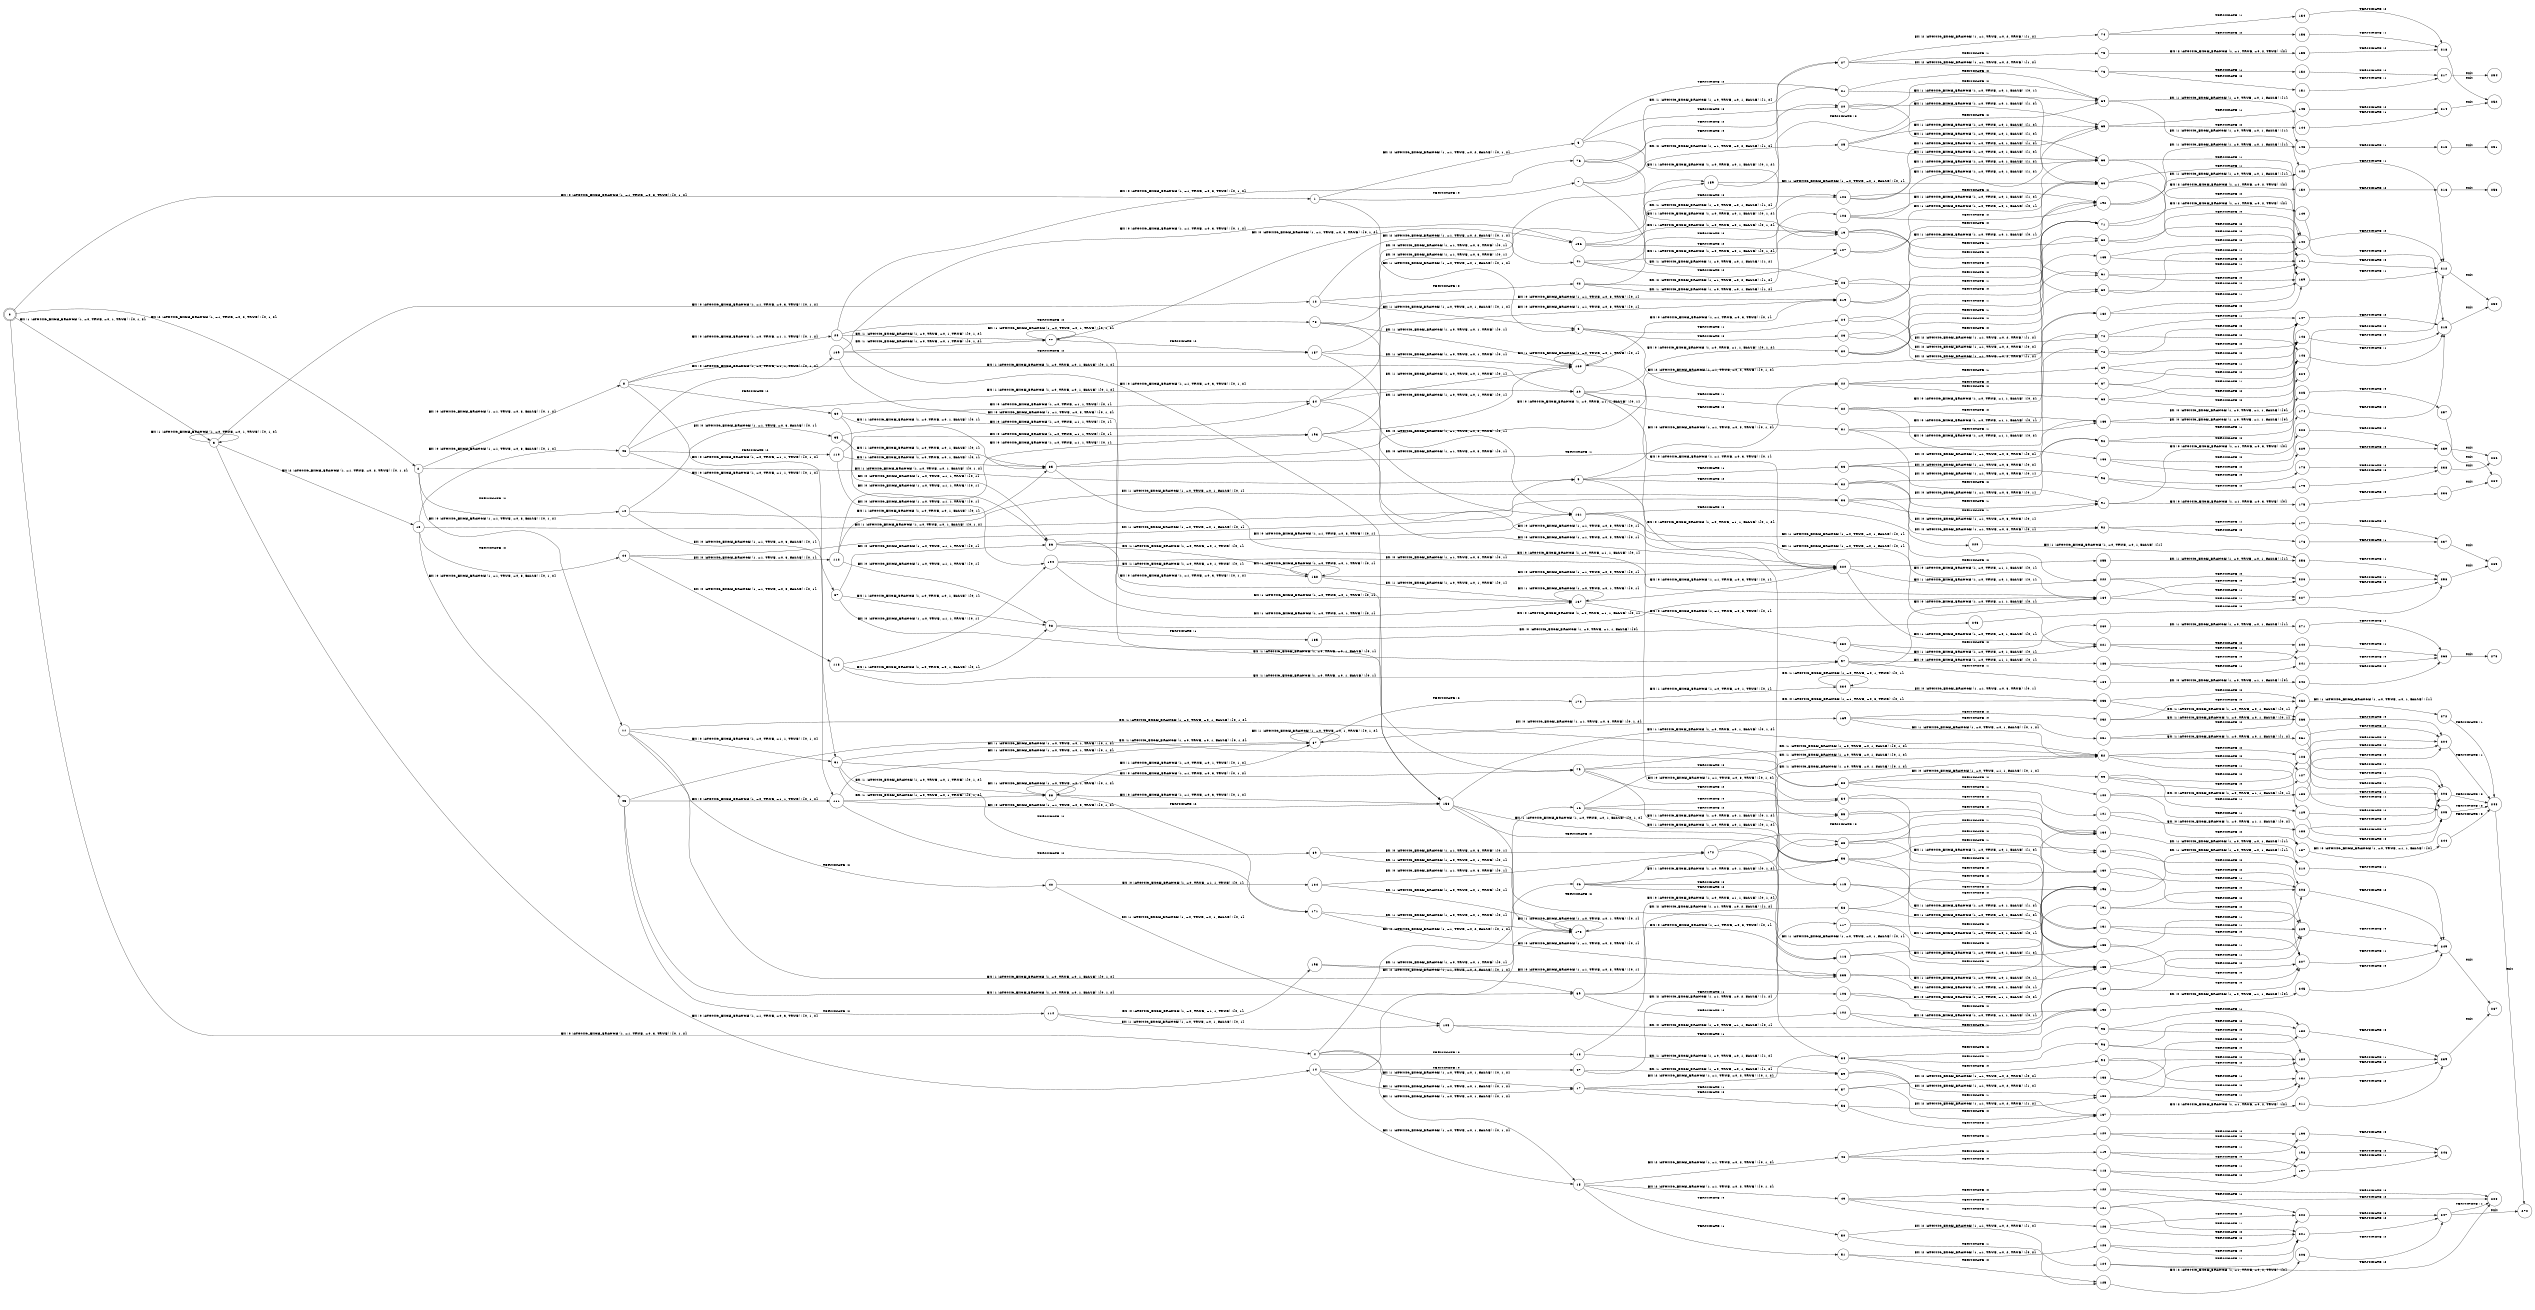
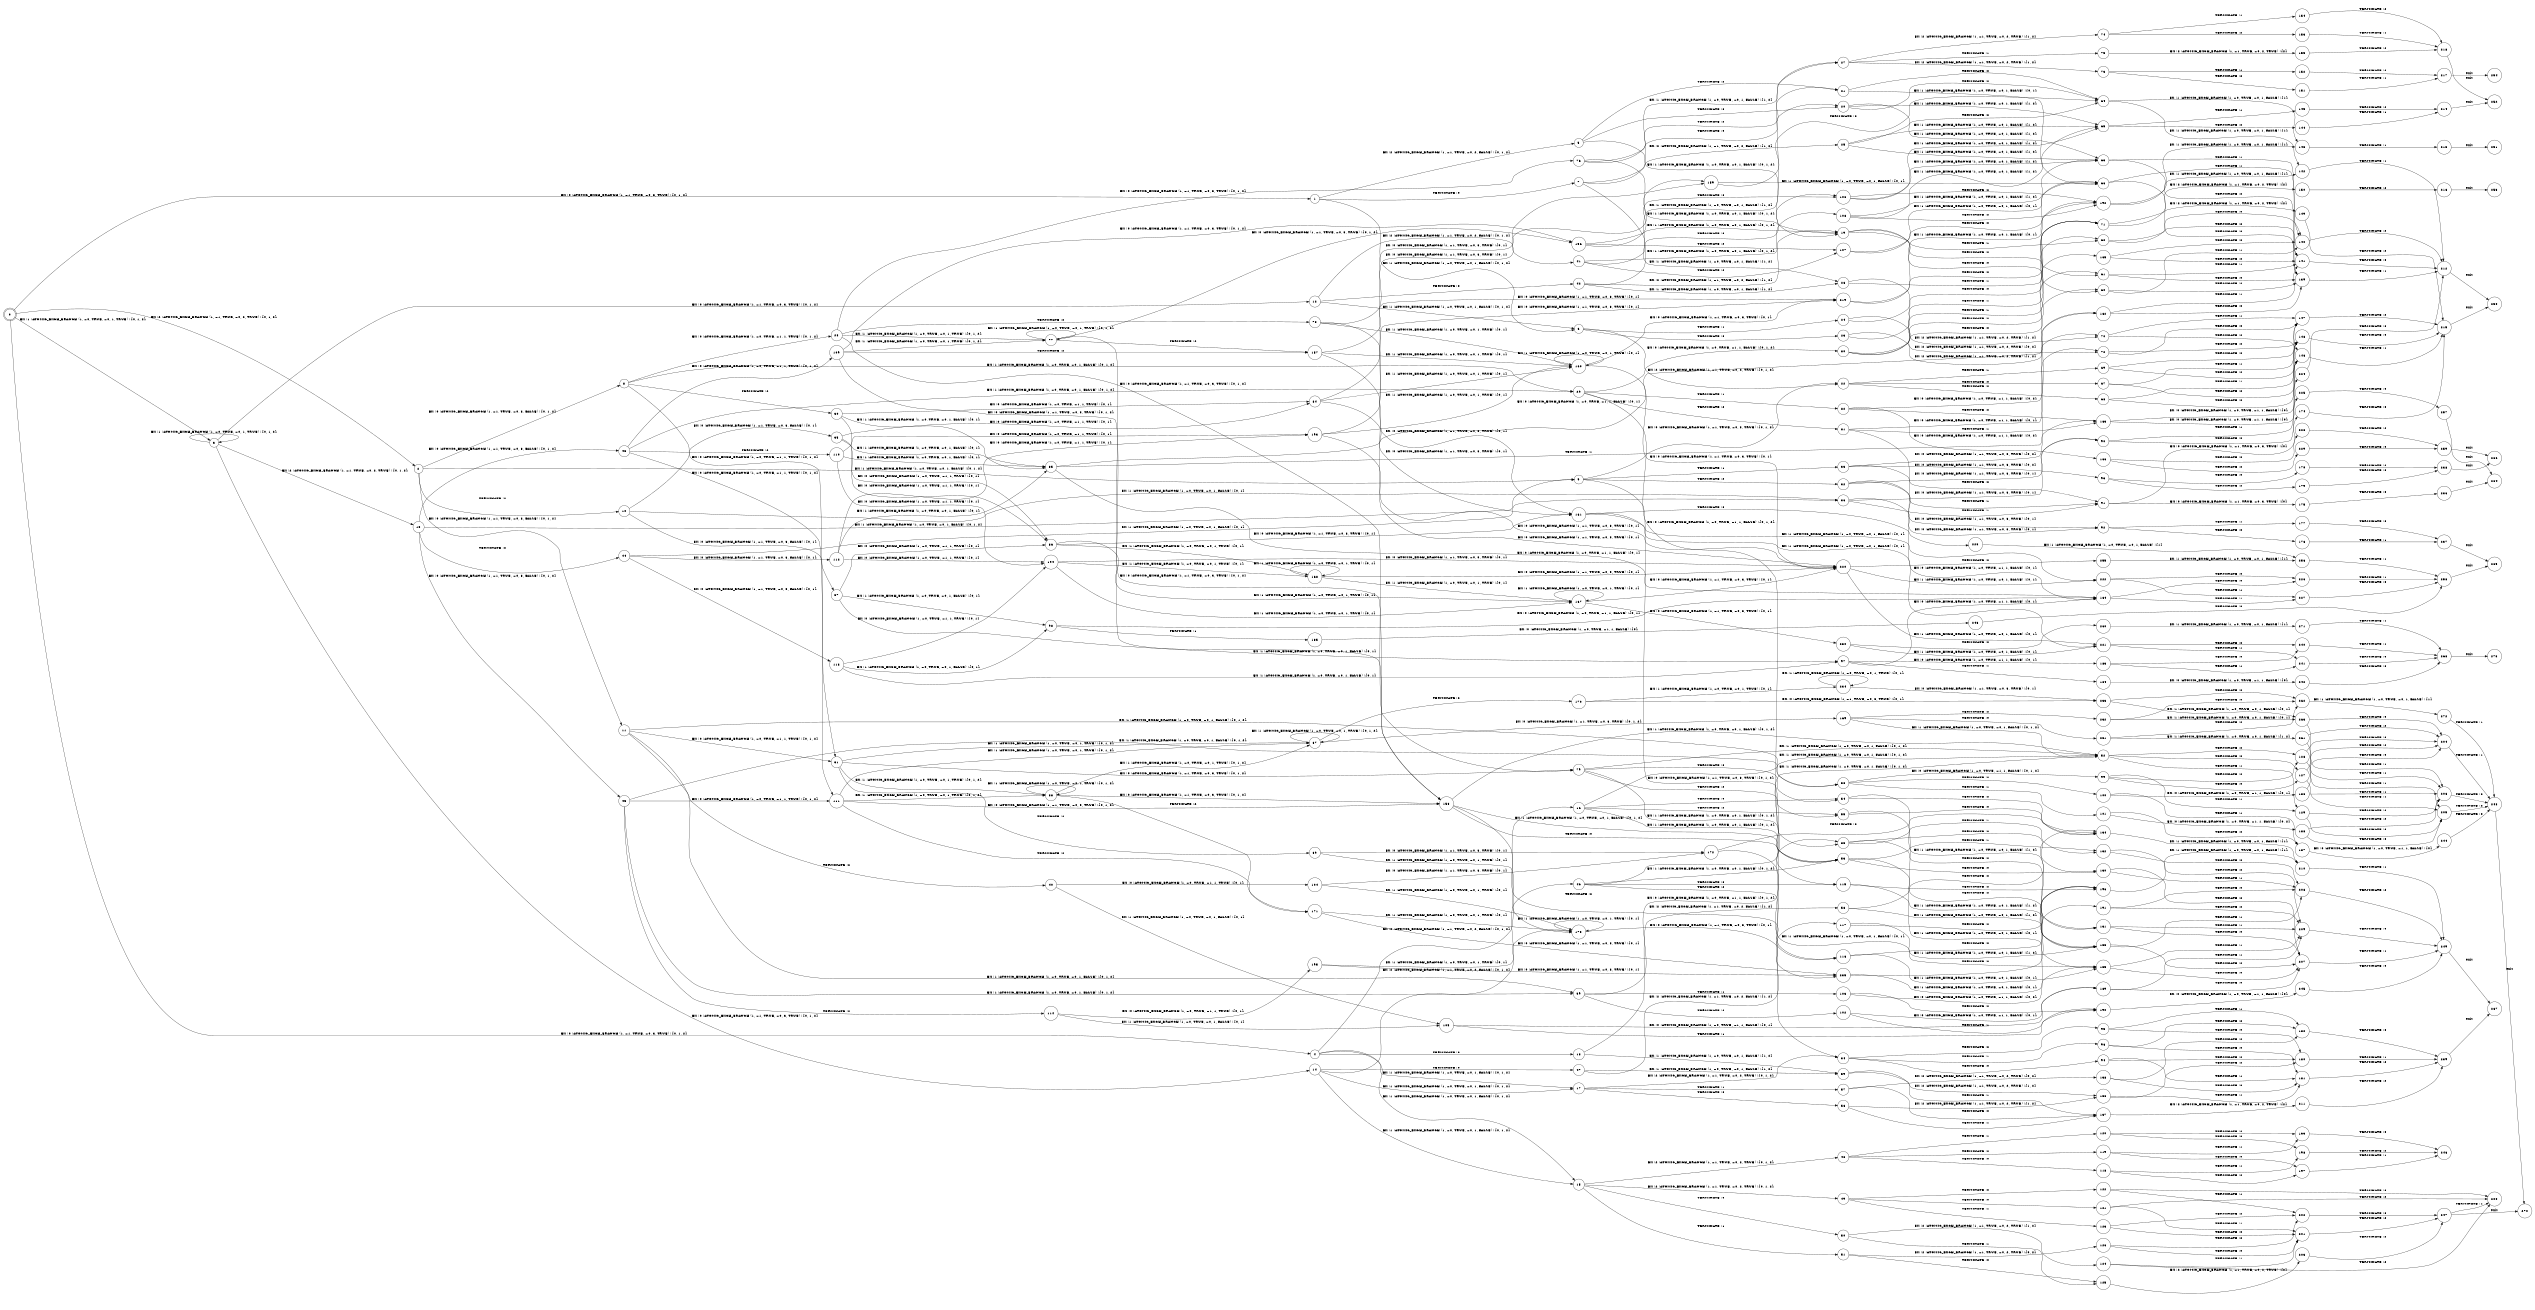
edge "112" -> "98": now "112" -> "194"
